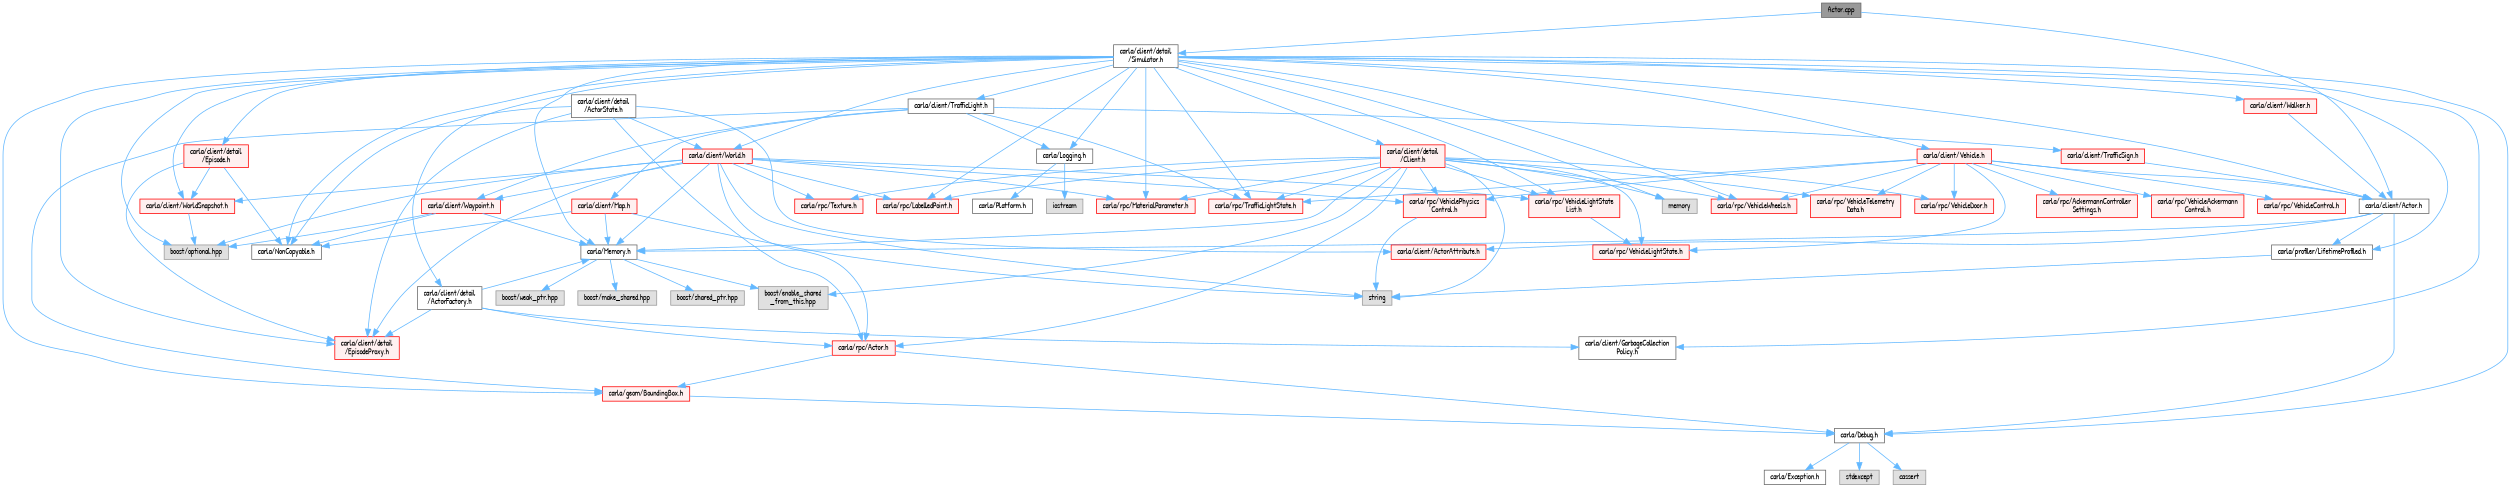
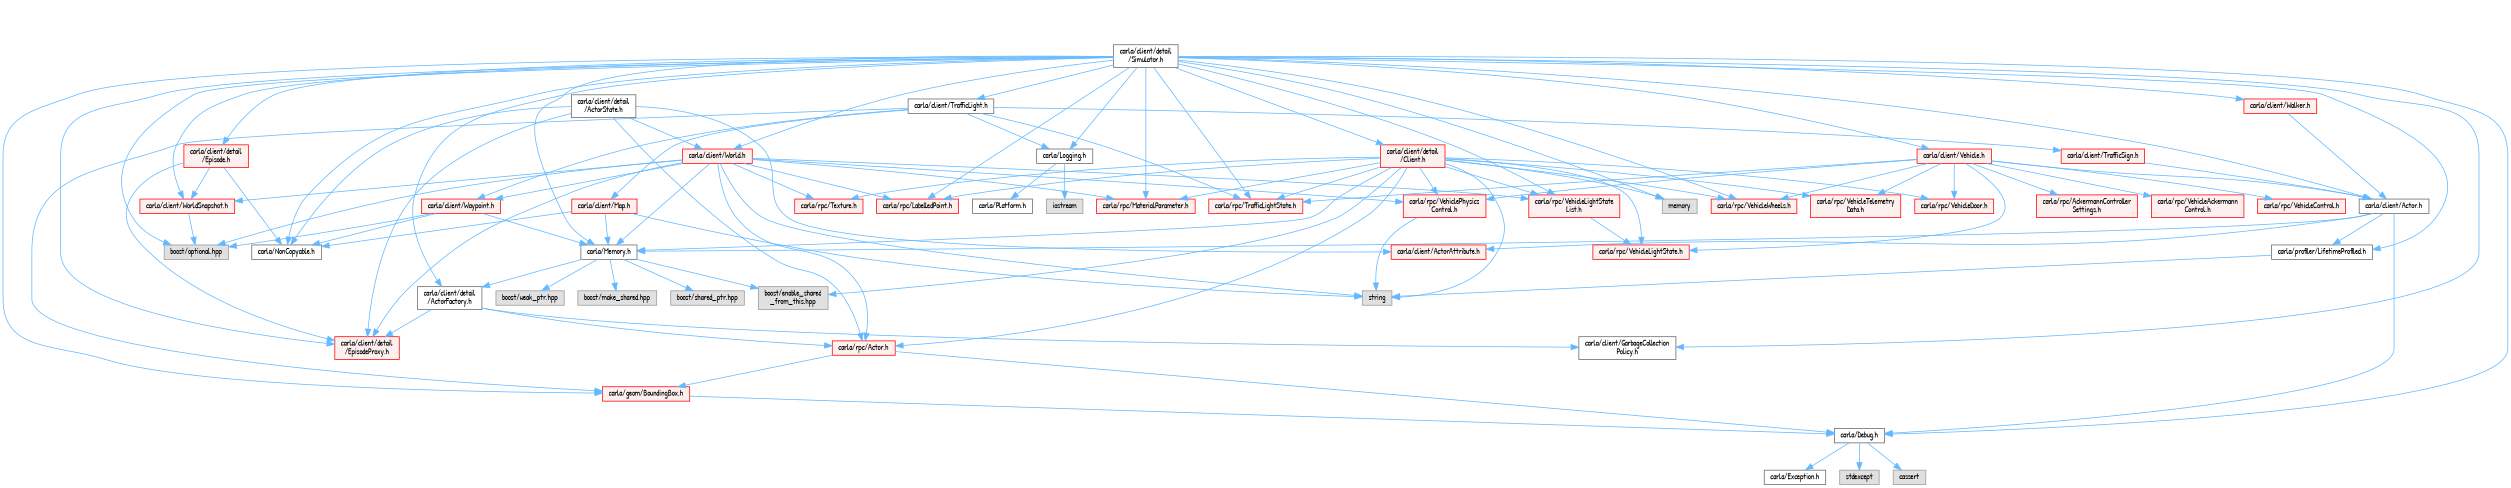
node "Actor.cpp": removed
edge "carla/client/detail /ActorFactory.h" -> "carla/Memory.h": reversed
